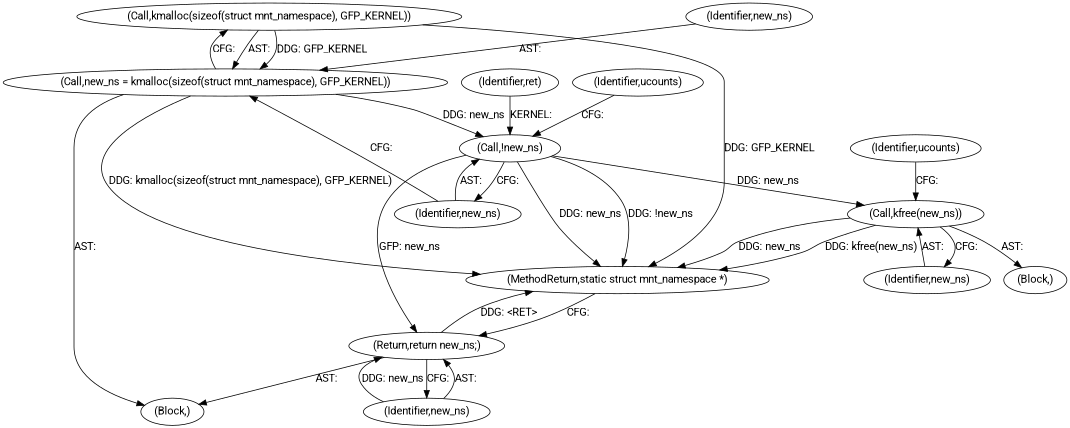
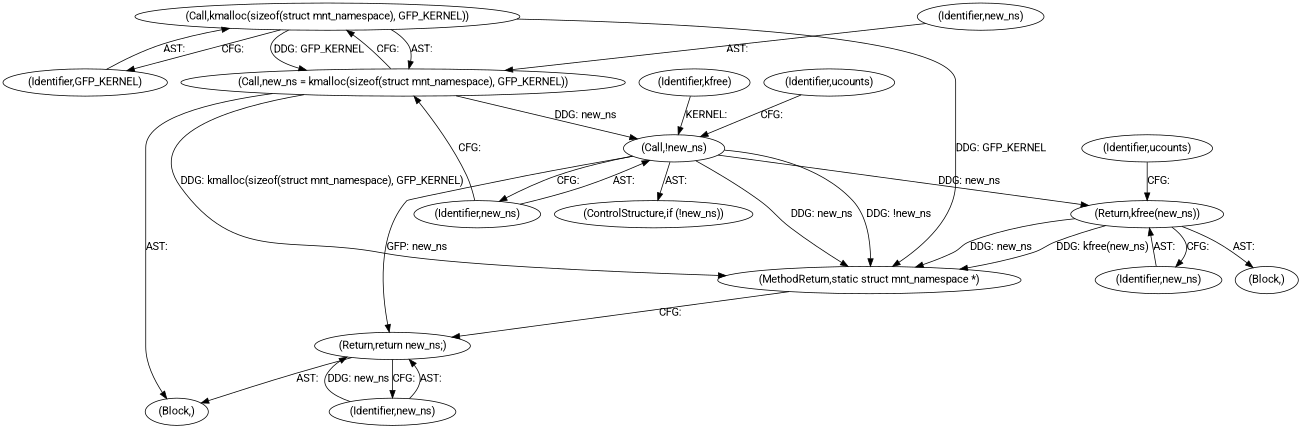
node "(Identifier,GFP_KERNEL)": added
node "(Identifier,ret)": label "(Identifier,ret)" -> "(Identifier,kfree)"
node "(ControlStructure,if (!new_ns))": added
node "(Call,kfree(new_ns))": label "(Call,kfree(new_ns))" -> "(Return,kfree(new_ns))"
edge "(Return,return new_ns;)" -> "(MethodReturn,static struct mnt_namespace *)": removed, label "DDG: <RET>"
